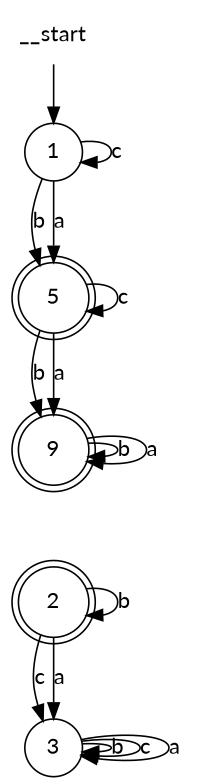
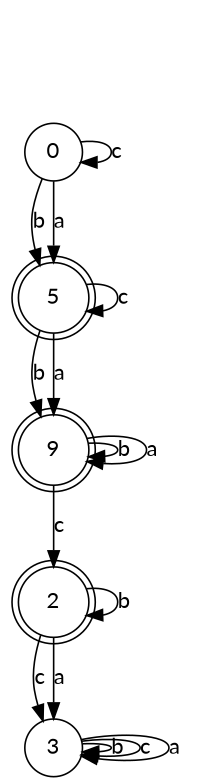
node "__start": removed
node "1": label "1" -> "0"
edge "9" -> "2": added, label "c"
